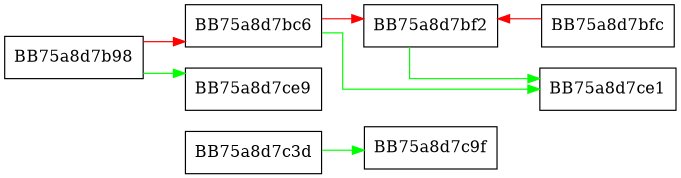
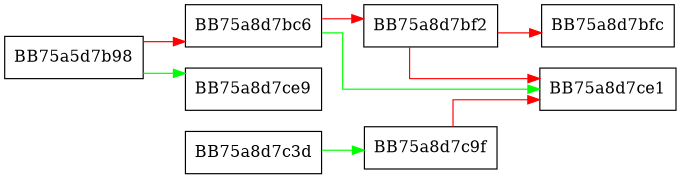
edge "BB75a8d7bfc" -> "BB75a8d7bf2": reversed
node "BB75a8d7b98": label "BB75a8d7b98" -> "BB75a5d7b98"
edge "BB75a8d7bf2" -> "BB75a8d7ce1": color green -> red
edge "BB75a8d7c9f" -> "BB75a8d7ce1": added
